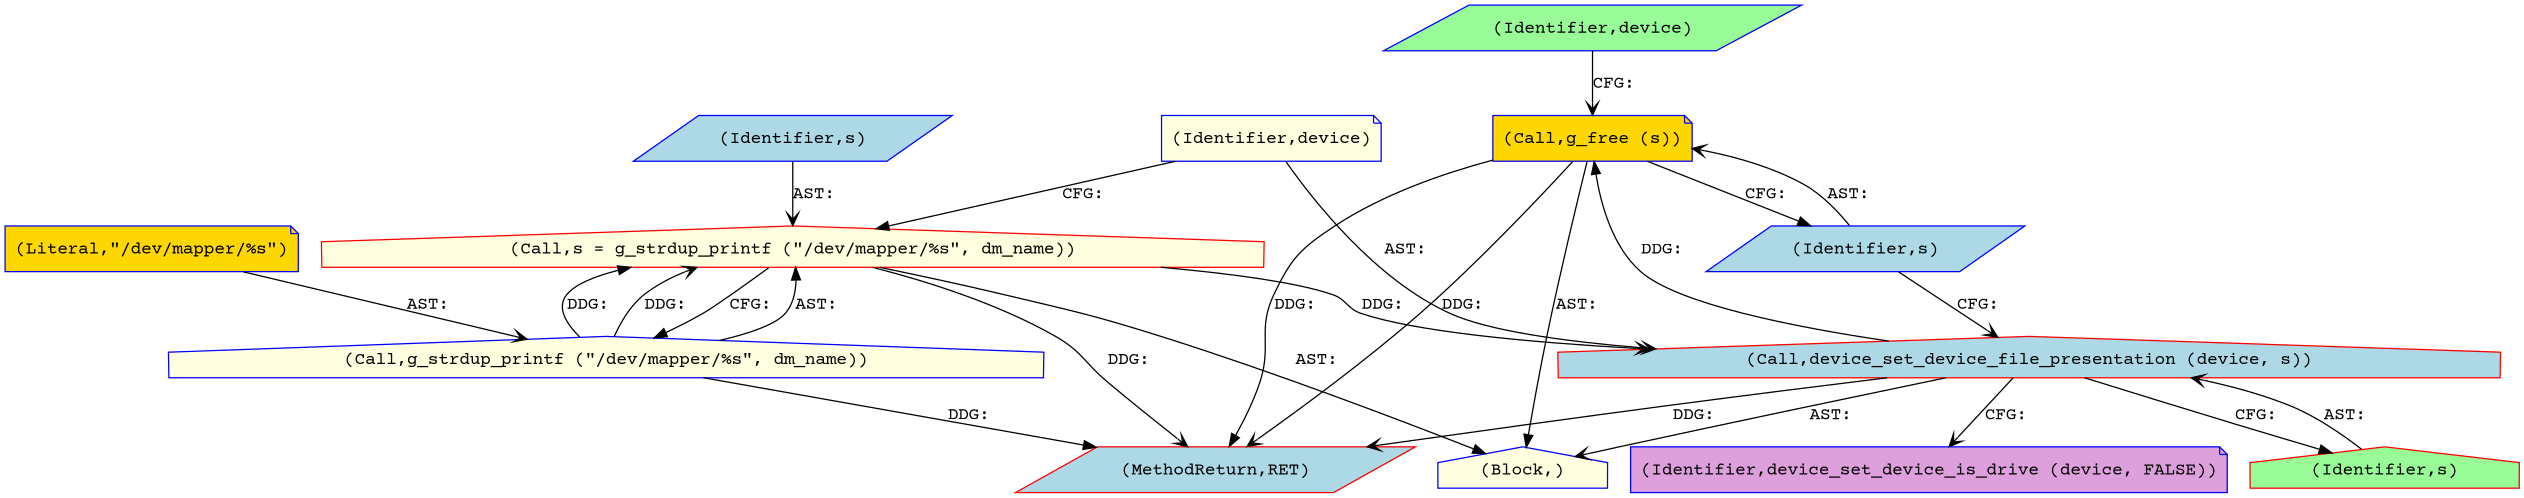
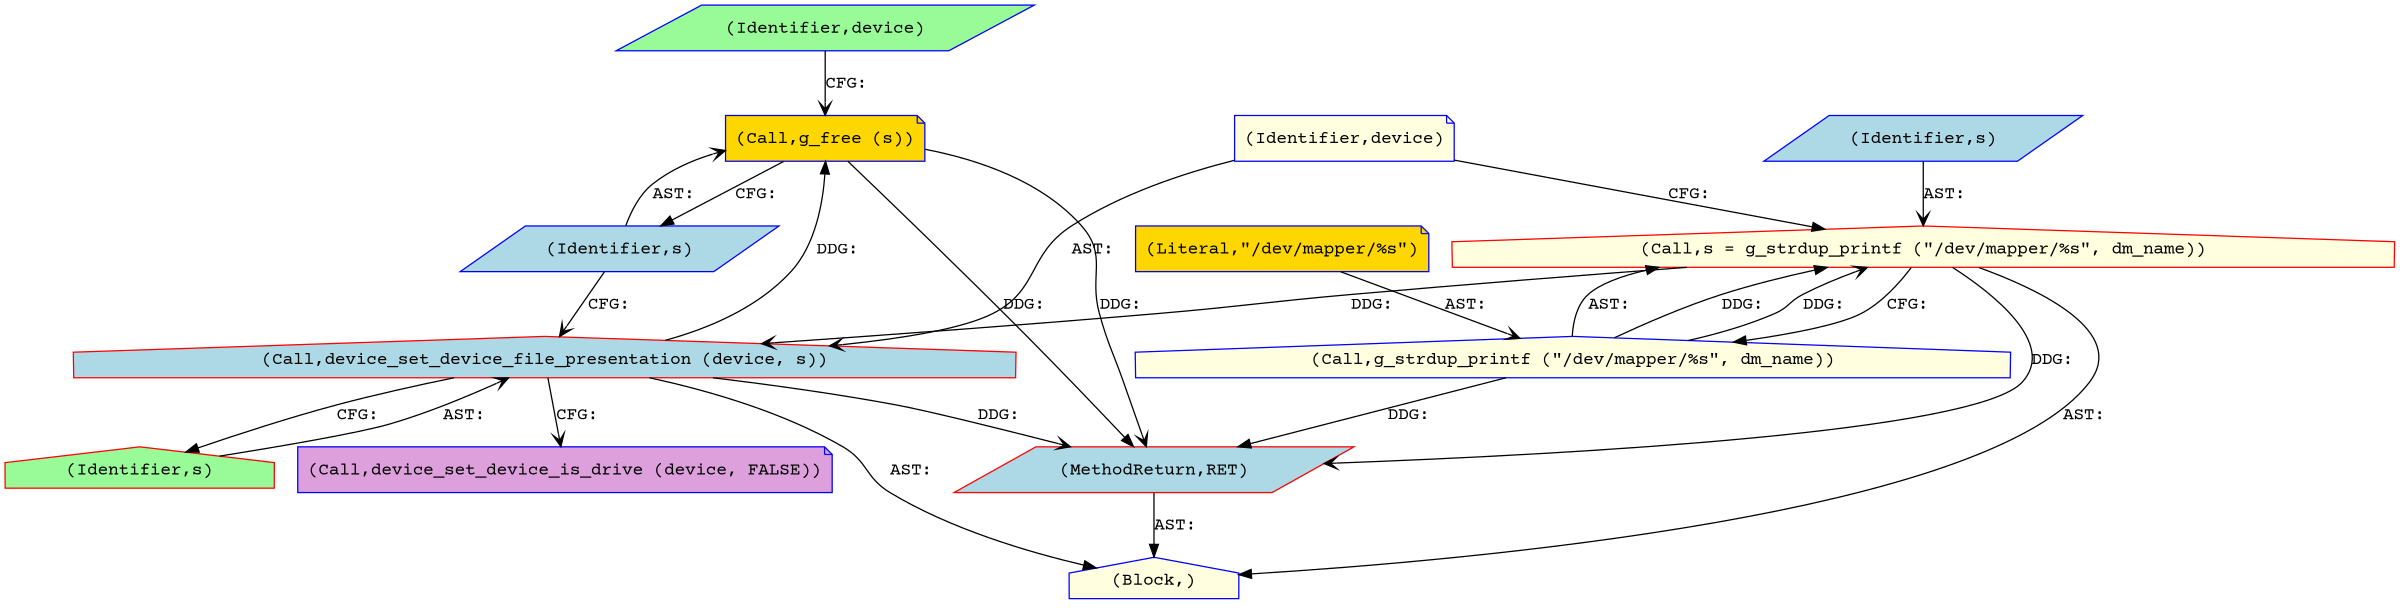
edge "(Call,g_free (s))" -> "(Block,)": now "(MethodReturn,RET)" -> "(Block,)"
edge "(Call,device_set_device_file_presentation (device, s))" -> "(Block,)": arrowhead vee -> normal
node "(Identifier,device_set_device_is_drive (device, FALSE))": label "(Identifier,device_set_device_is_drive (device, FALSE))" -> "(Call,device_set_device_is_drive (device, FALSE))"
